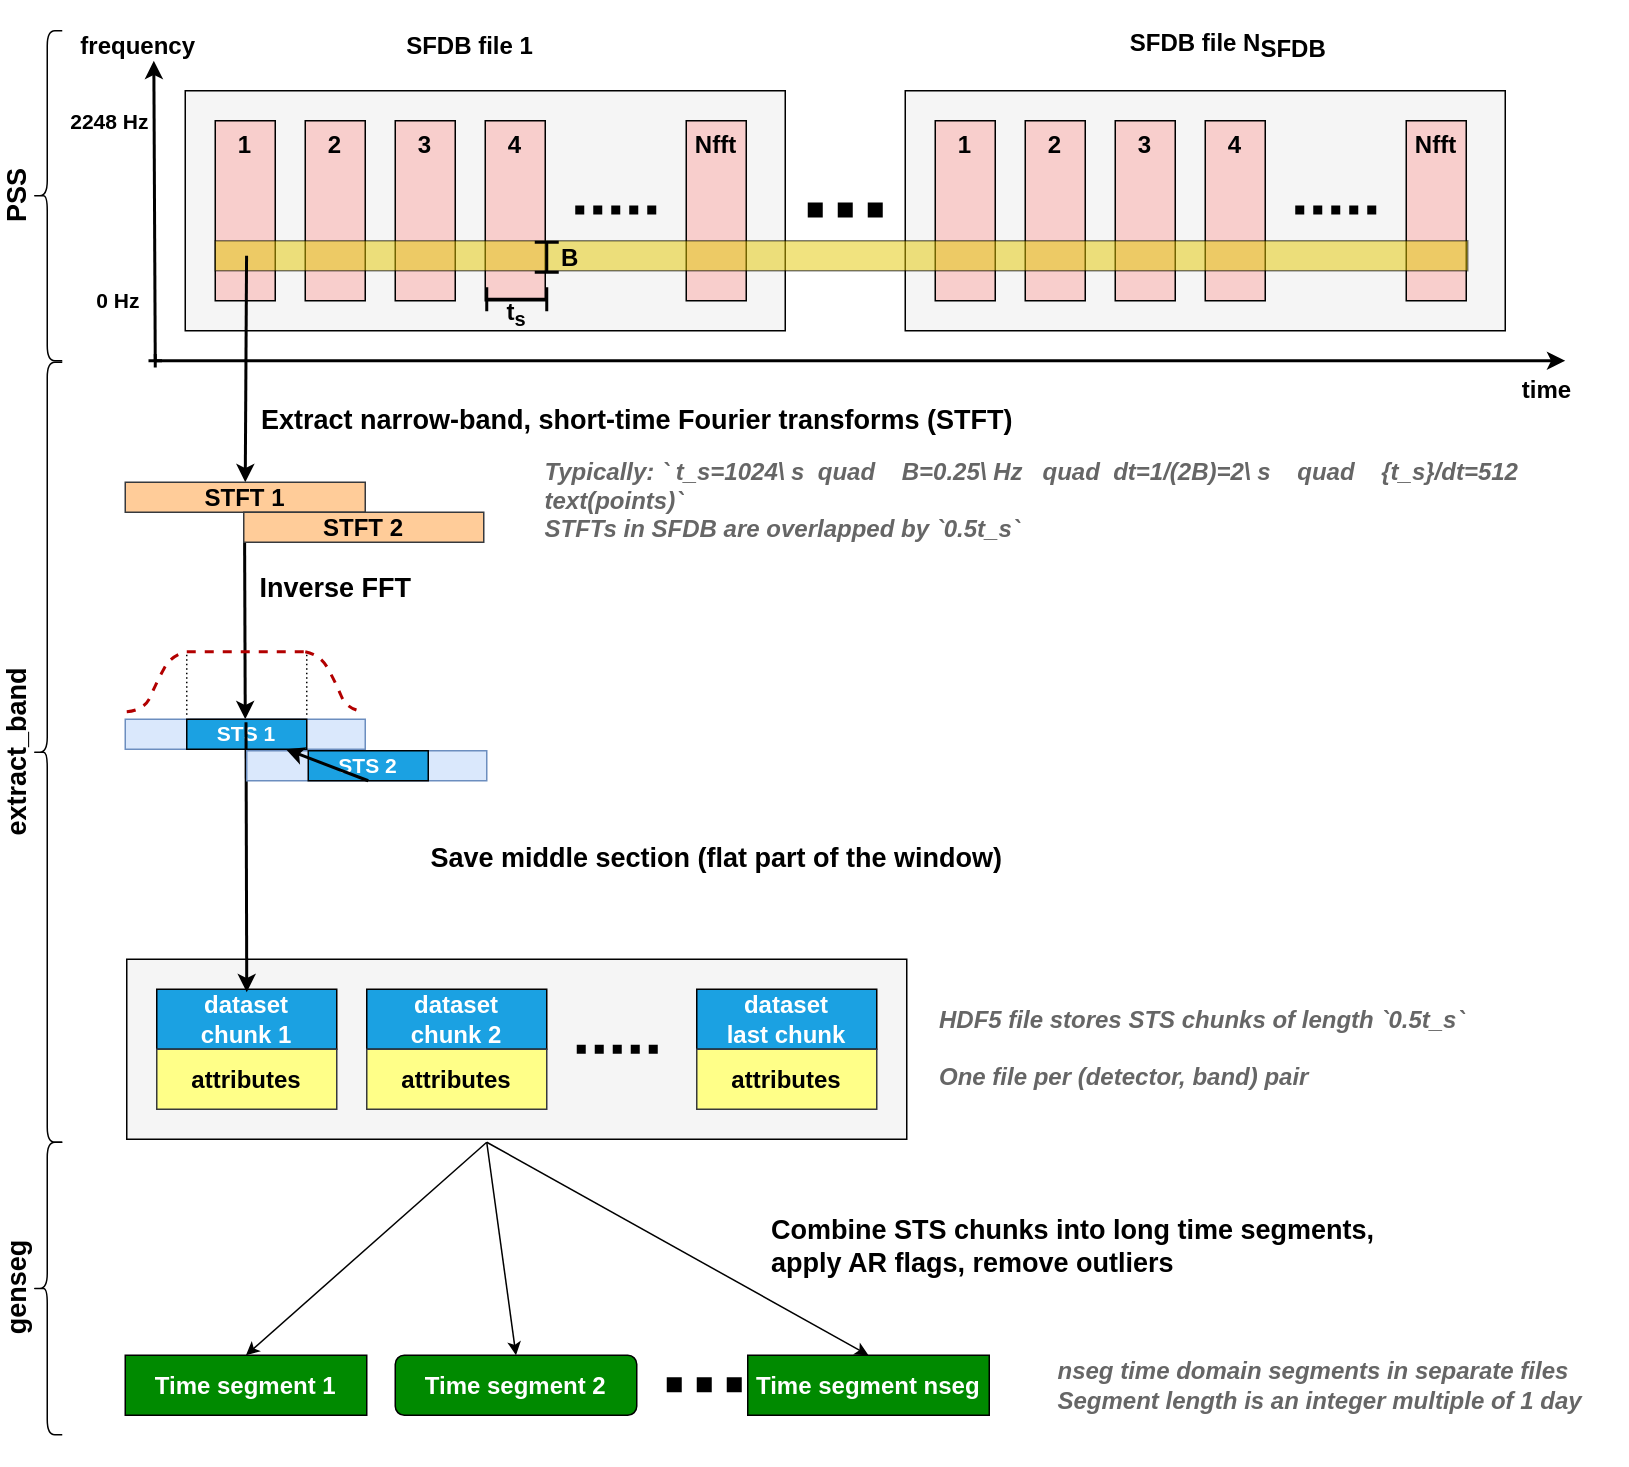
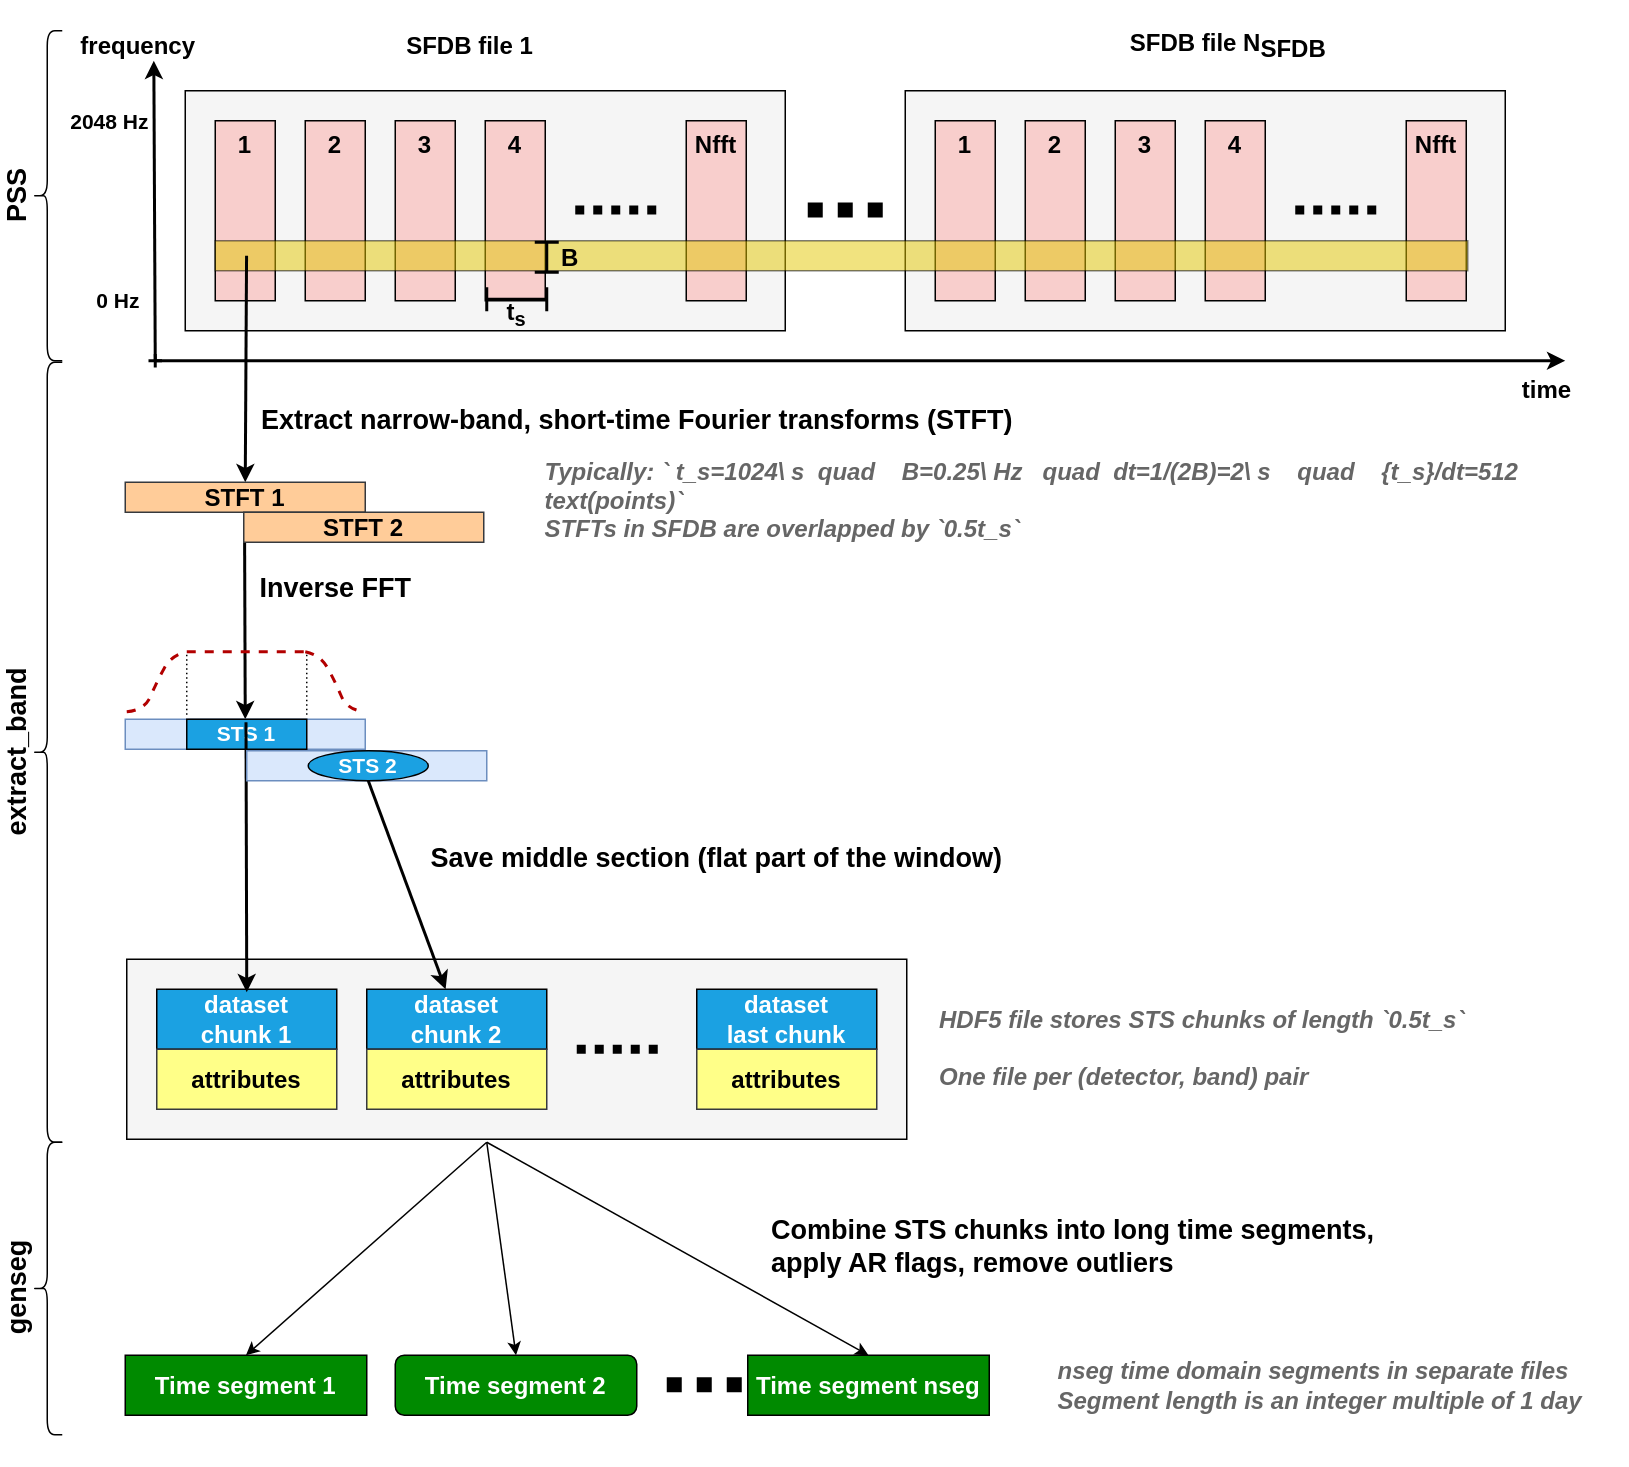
node "2248 Hz": label "2248 Hz" -> "2048 Hz"
node "STS 2": shape rectangle -> ellipse
edge "STS 2" -> "STS 1": now "STS 2" -> "dataset chunk 2"
